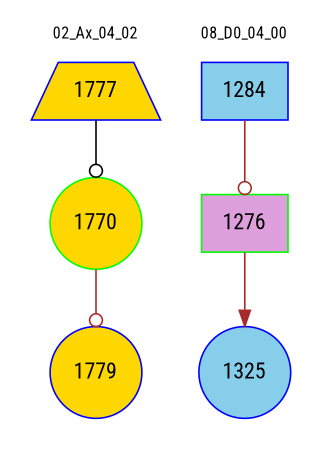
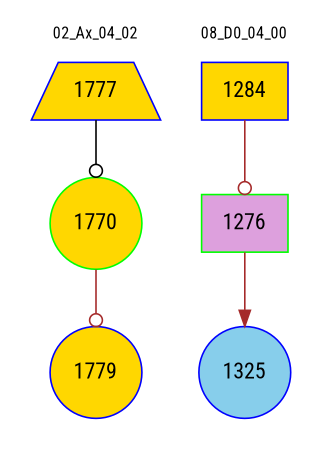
node "1284": fillcolor skyblue -> gold
